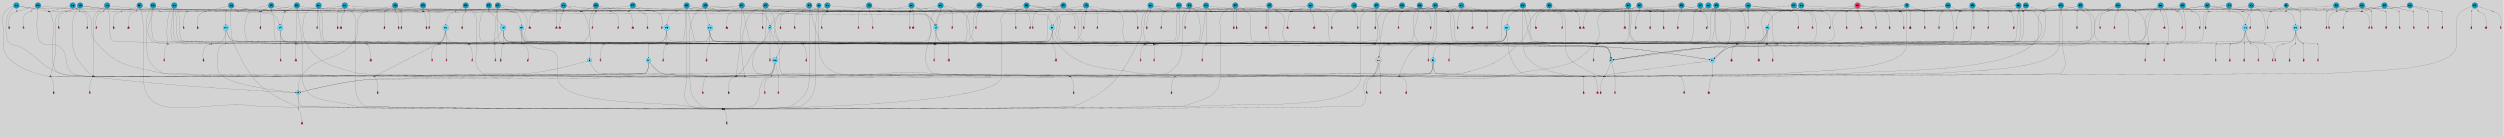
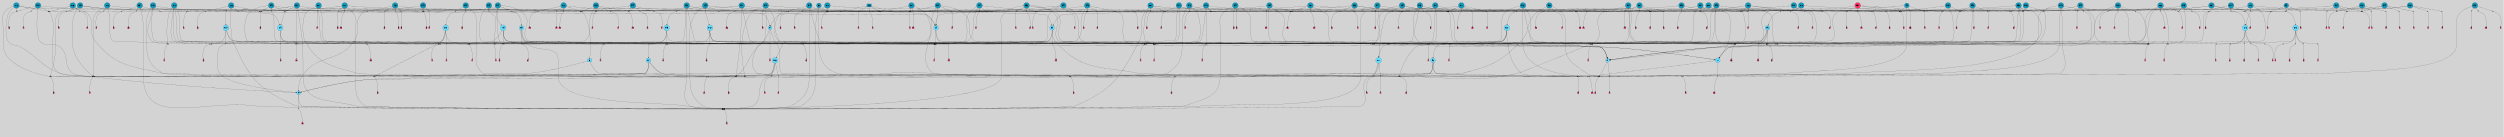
node "T275": shape circle -> box
node "T111": fillcolor #cccccc -> #66ddff
